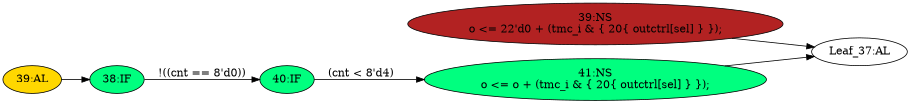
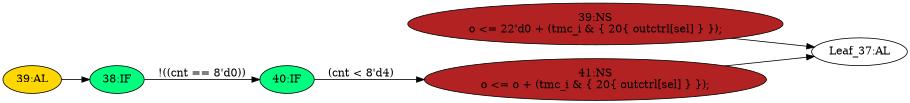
node "41:NS o <= o + (tmc_i & { 20{ outctrl[sel] } });": fillcolor springgreen -> firebrick
